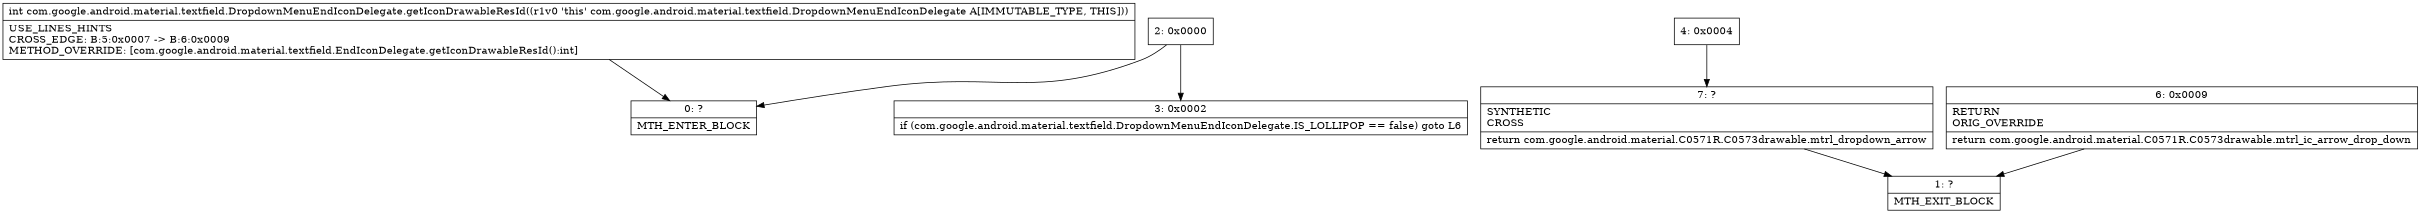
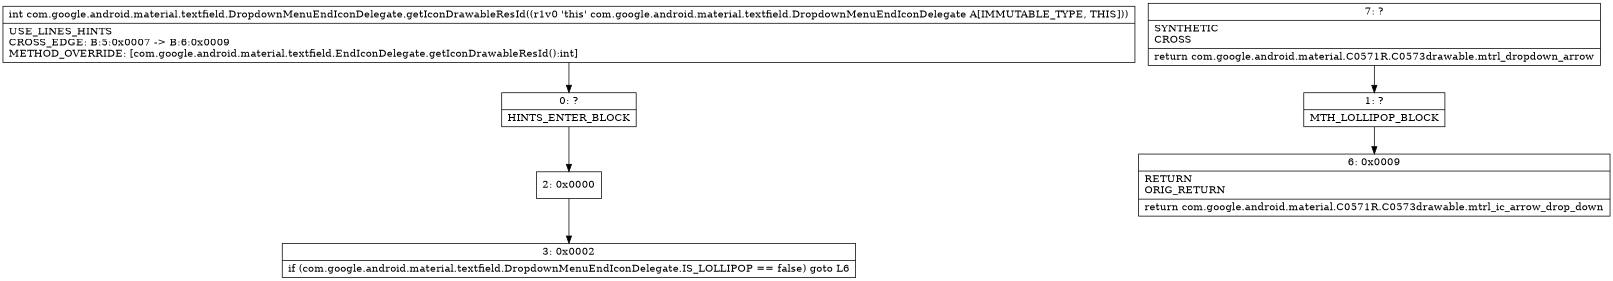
node "4: 0x0004": removed
edge "2: 0x0000" -> "0: ?": reversed
node "6: 0x0009": text "ORIG_OVERRIDE" -> "ORIG_RETURN"
node "0: ?": text "MTH_ENTER_BLOCK" -> "HINTS_ENTER_BLOCK"
edge "6: 0x0009" -> "1: ?": reversed
node "1: ?": text "MTH_EXIT_BLOCK" -> "MTH_LOLLIPOP_BLOCK"
